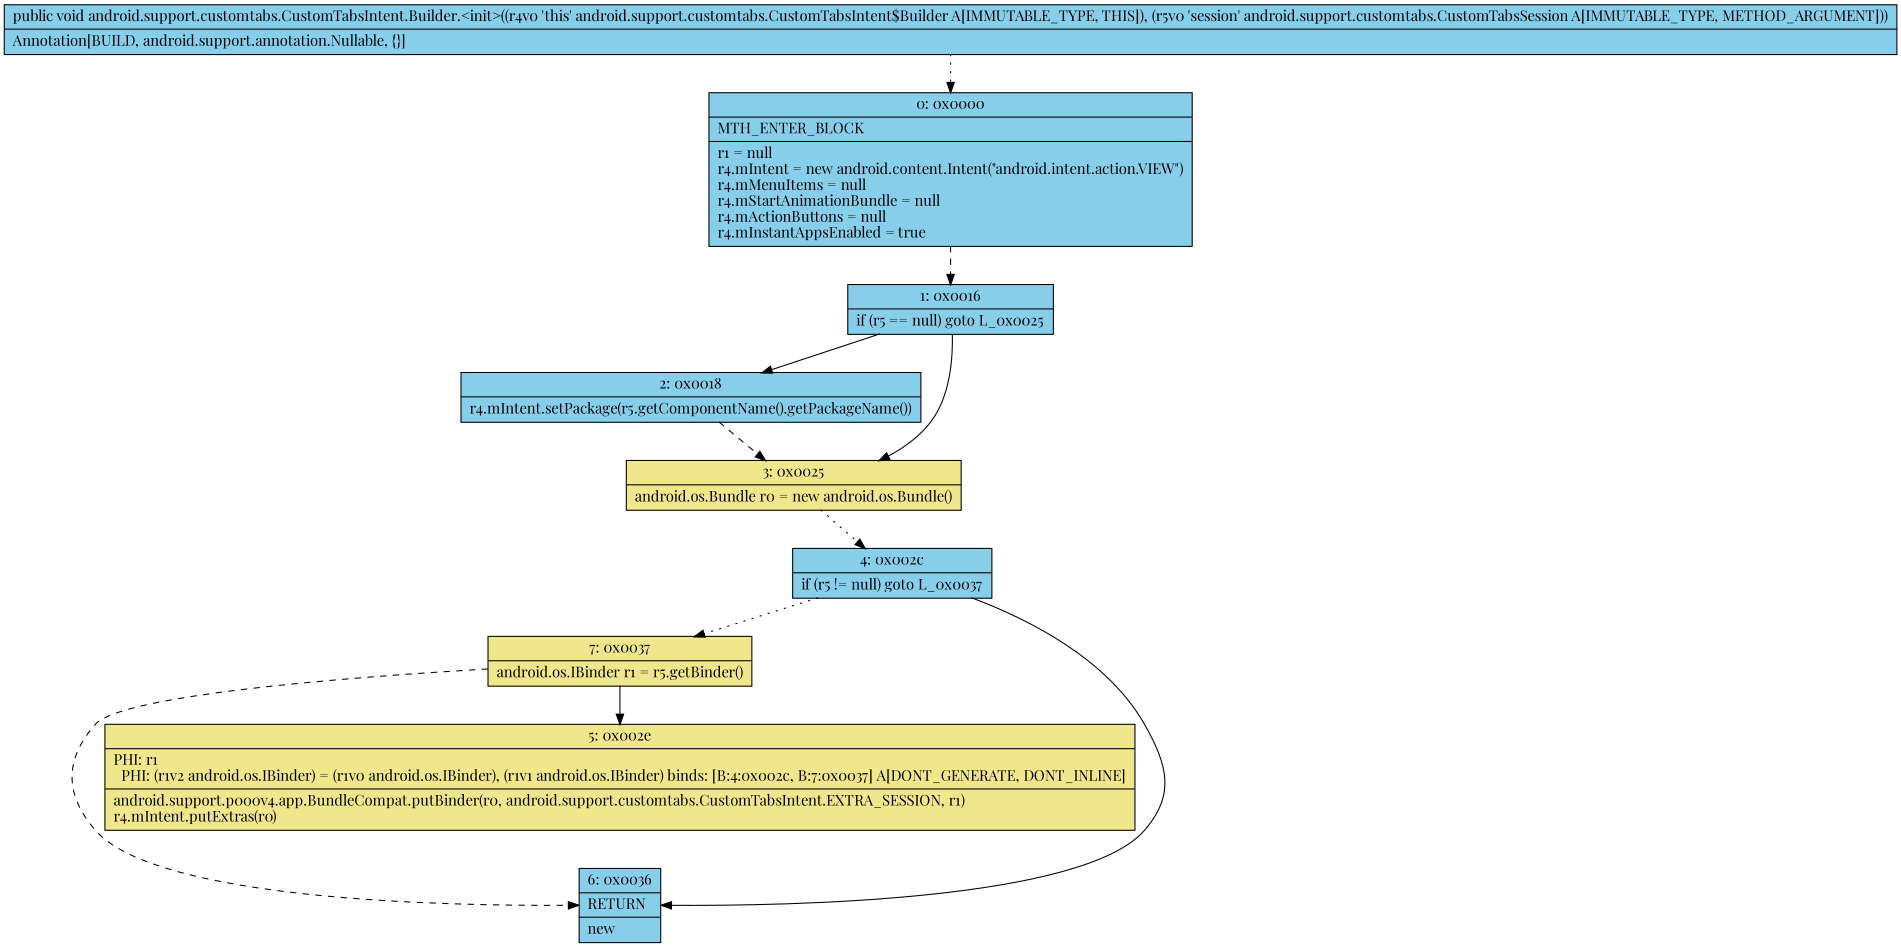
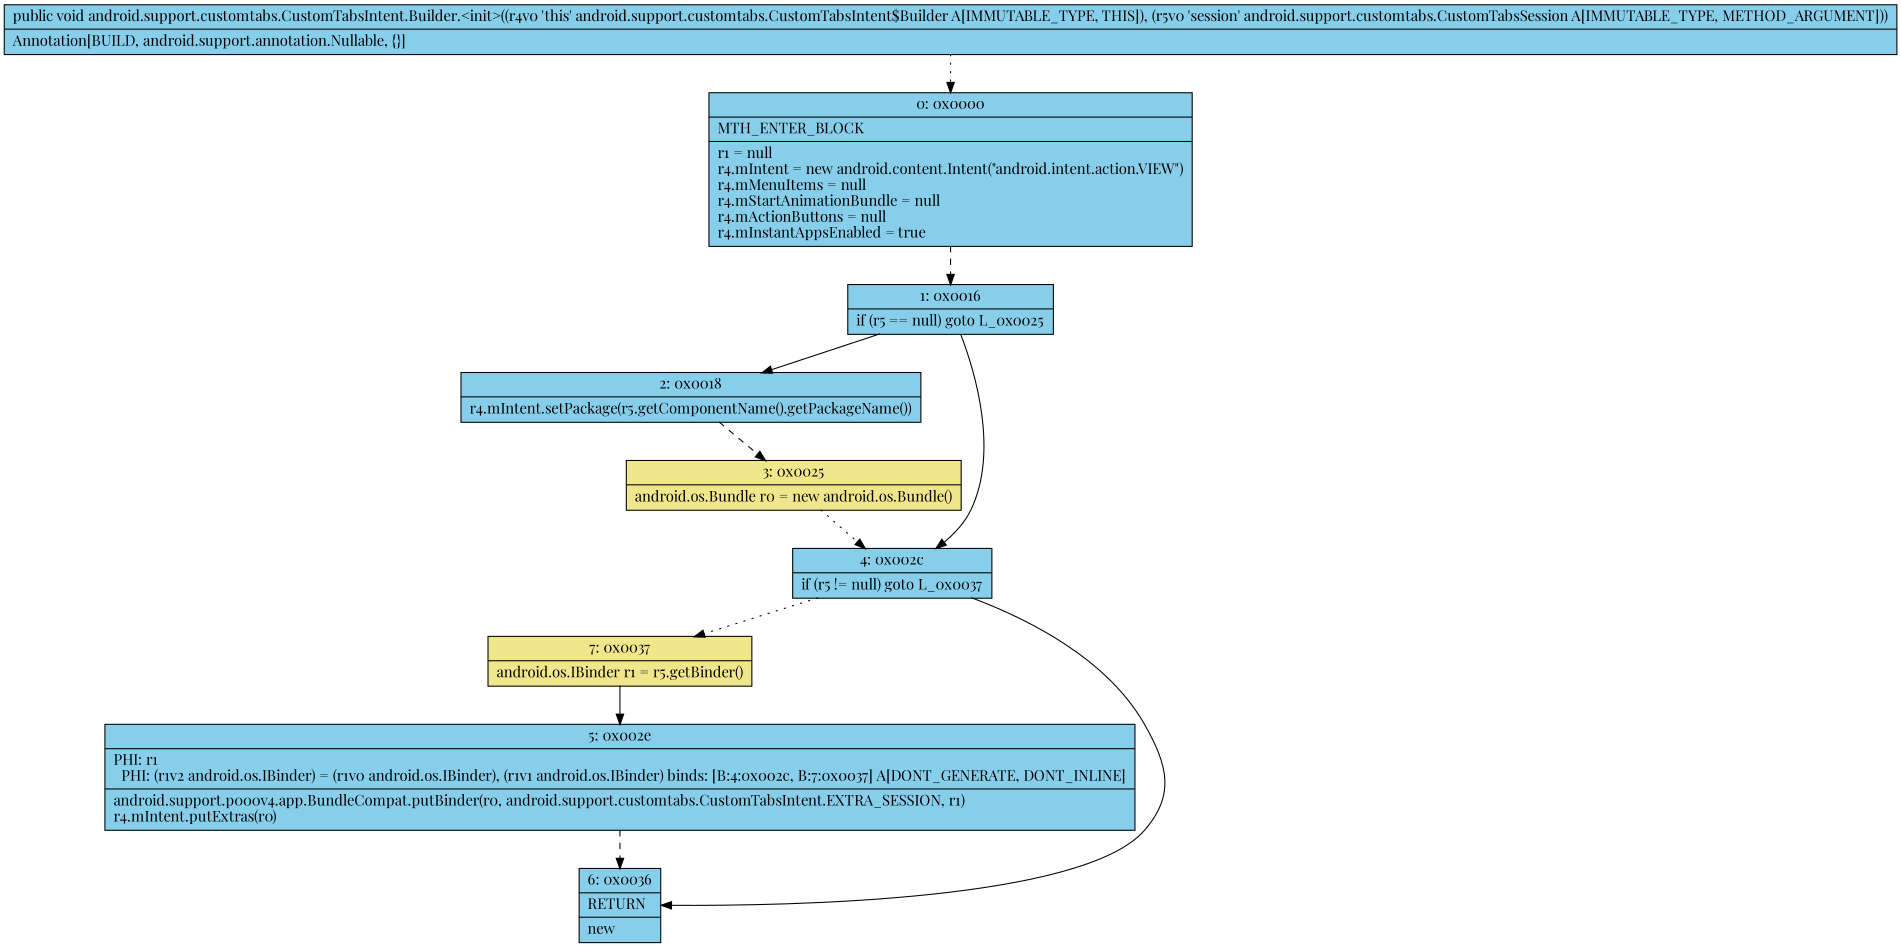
edge "1: 0x0016" -> "3: 0x0025": now "1: 0x0016" -> "4: 0x002c"
node "5: 0x002e": fillcolor khaki -> skyblue
edge "7: 0x0037" -> "6: 0x0036": now "5: 0x002e" -> "6: 0x0036"
